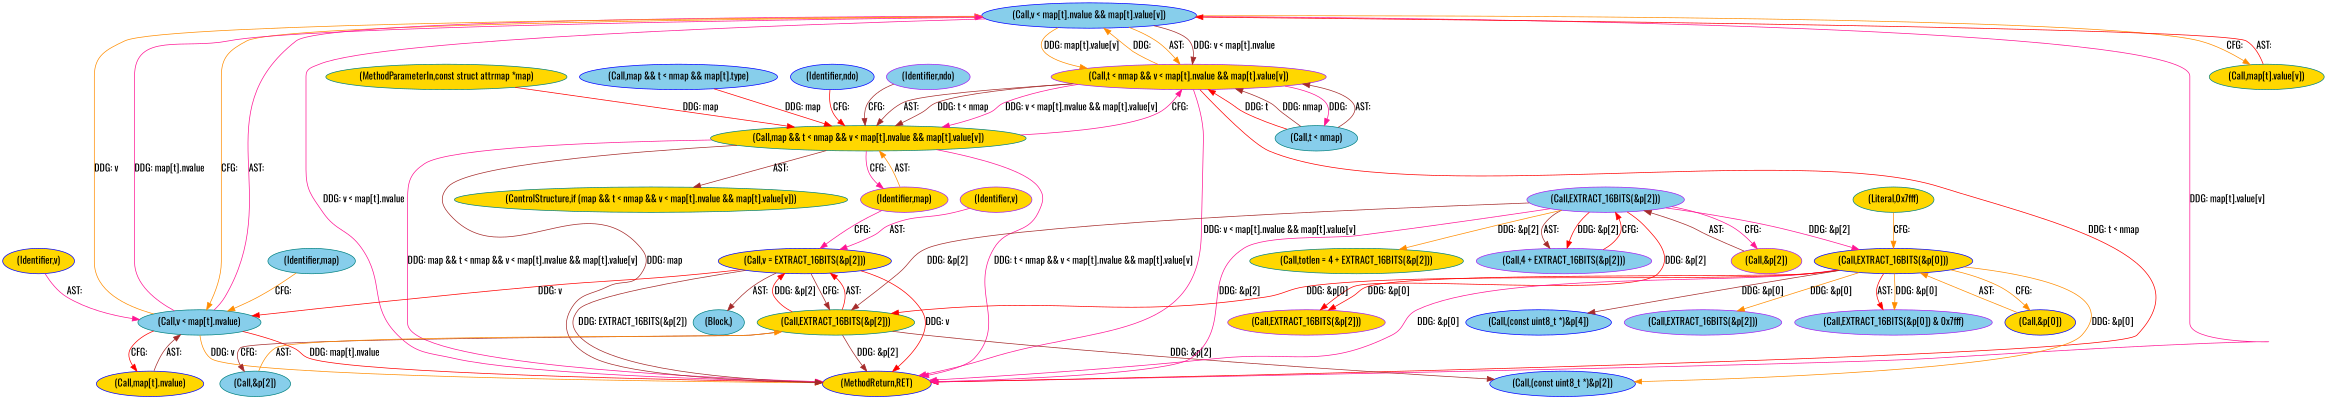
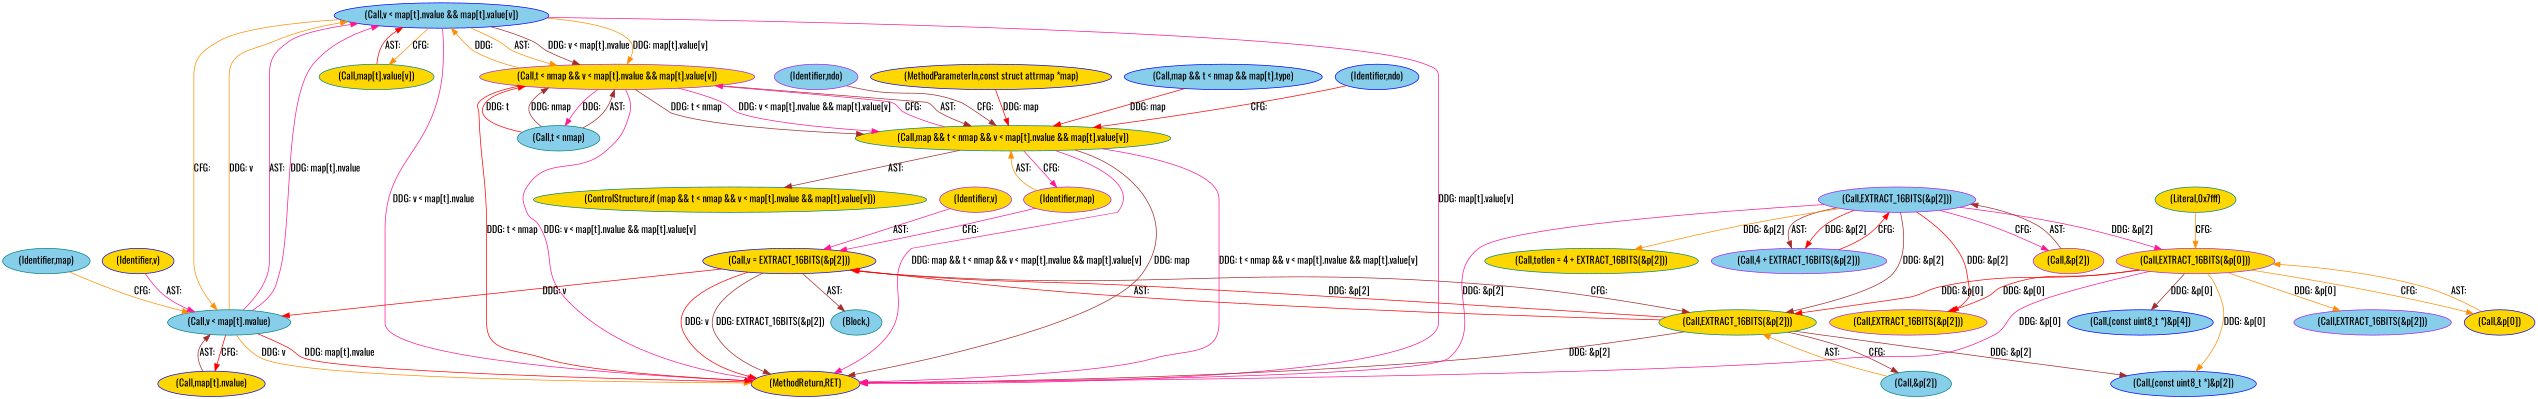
node "(MethodParameterIn,const struct attrmap *map)": color teal -> blue
node "(Call,EXTRACT_16BITS(&p[0]))": color blue -> purple
node "(Call,EXTRACT_16BITS(&p[0]) & 0x7fff)": removed
